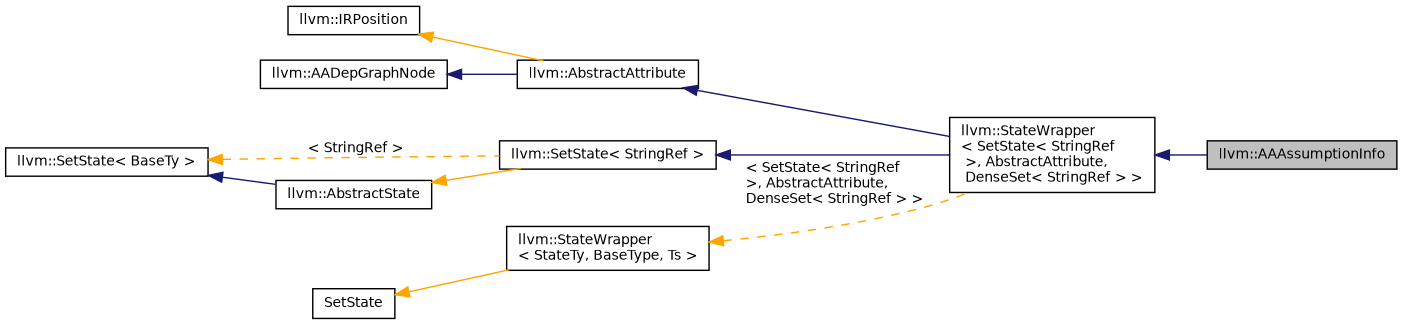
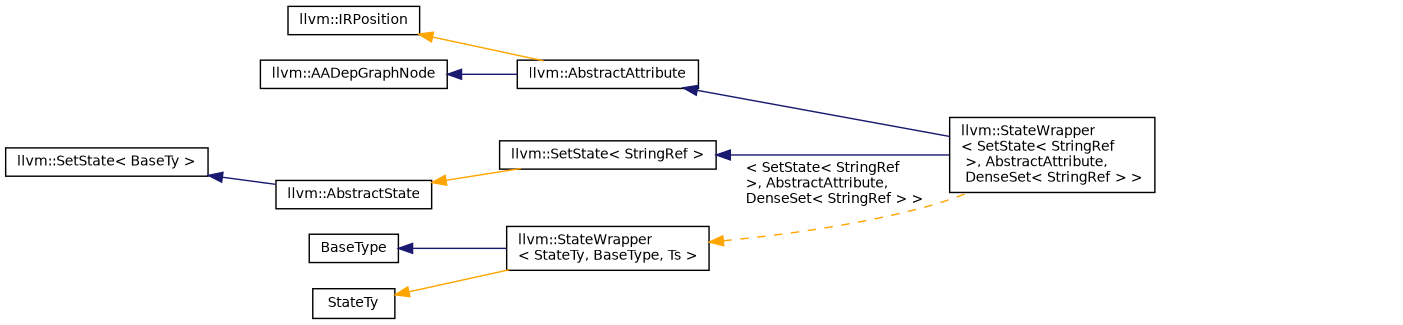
node "llvm::AAAssumptionInfo": removed
edge "llvm::SetState< StringRef >" -> "llvm::SetState< BaseTy >": removed, label "< StringRef >"
node "BaseType": added
node "SetState": label "SetState" -> "StateTy"
